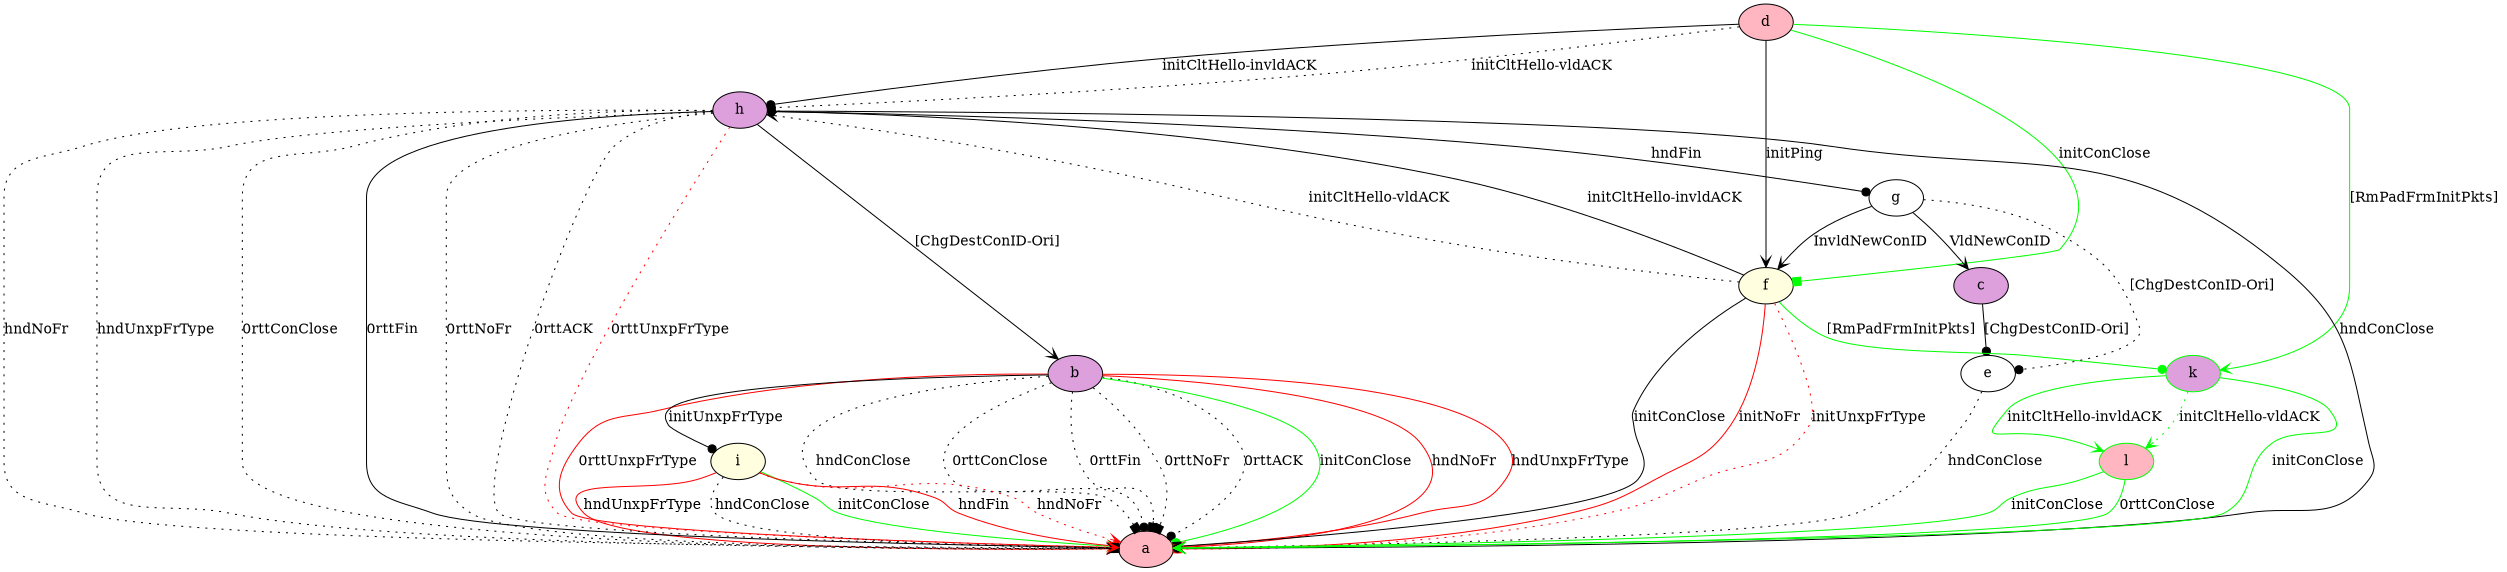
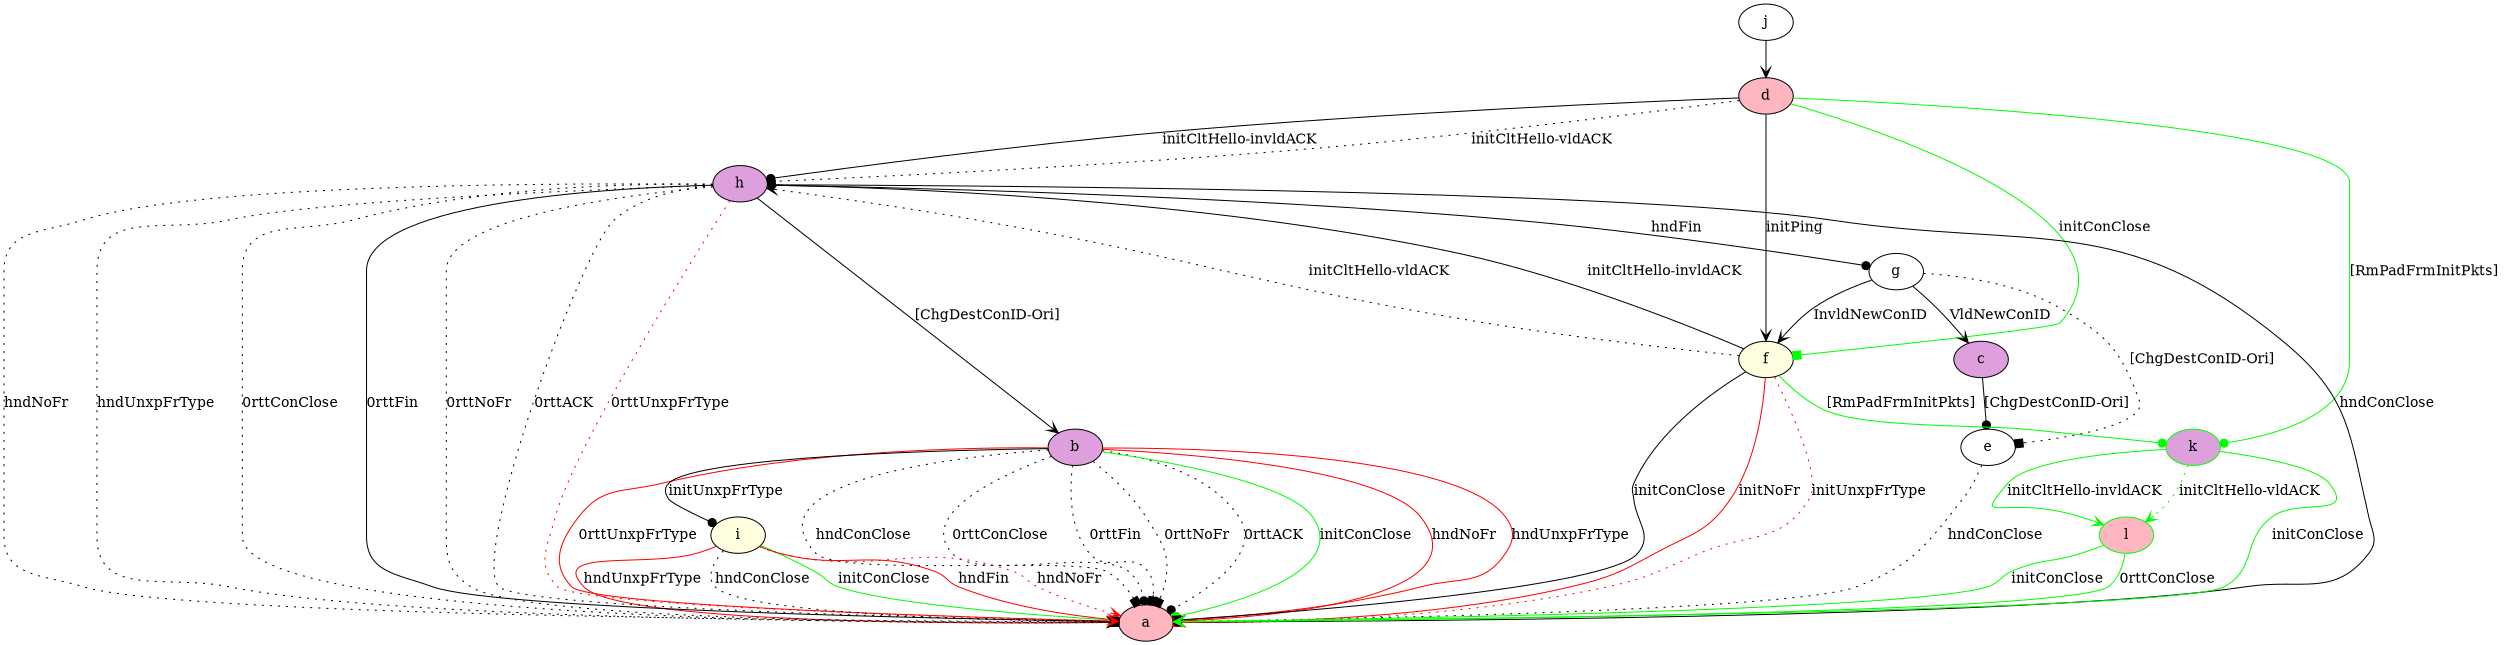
node "j": added
edge "d" -> "k": arrowhead vee -> dot
edge "g" -> "e": arrowhead dot -> box
